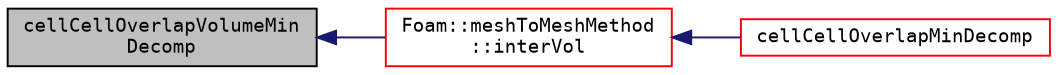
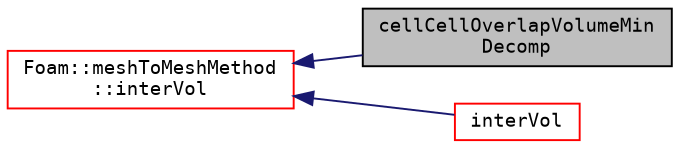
edge "Foam::meshToMeshMethod ::interVol" -> "cellCellOverlapVolumeMin Decomp": reversed
node "cellCellOverlapMinDecomp": label "cellCellOverlapMinDecomp" -> "interVol"
